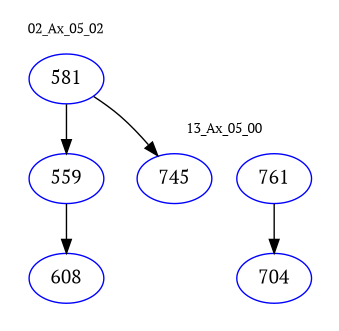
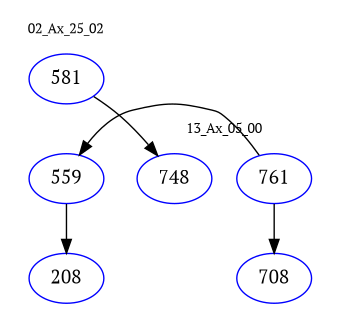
cluster "02_Ax_05_02": label "02_Ax_05_02" -> "02_Ax_25_02"
edge "581" -> "559": now "761" -> "559"
node "745": label "745" -> "748"
node "608": label "608" -> "208"
node "704": label "704" -> "708"
